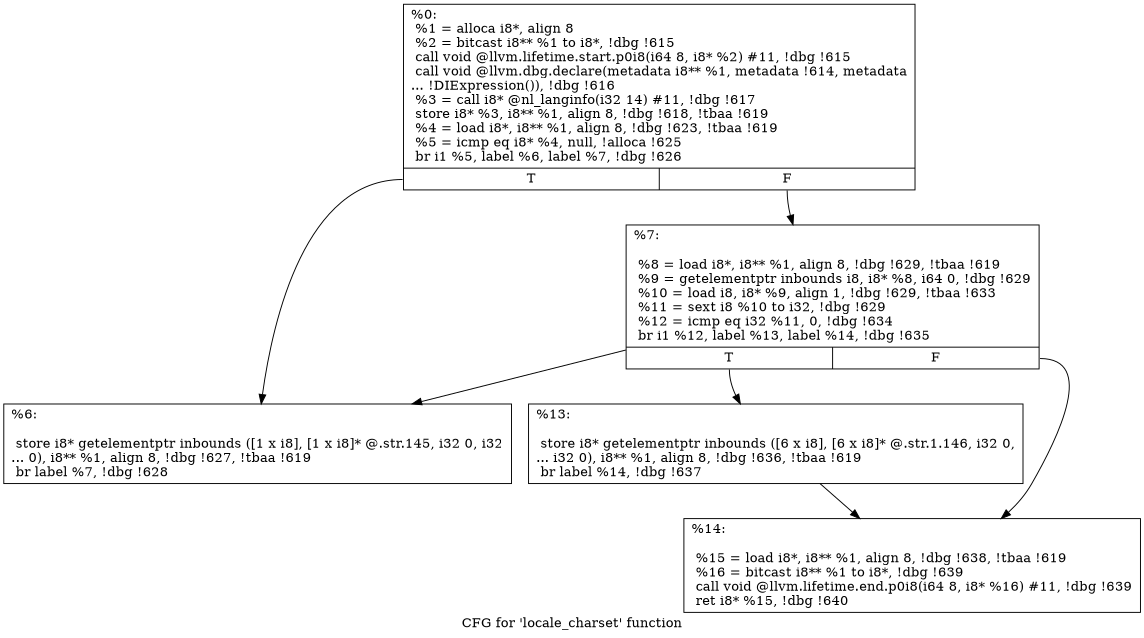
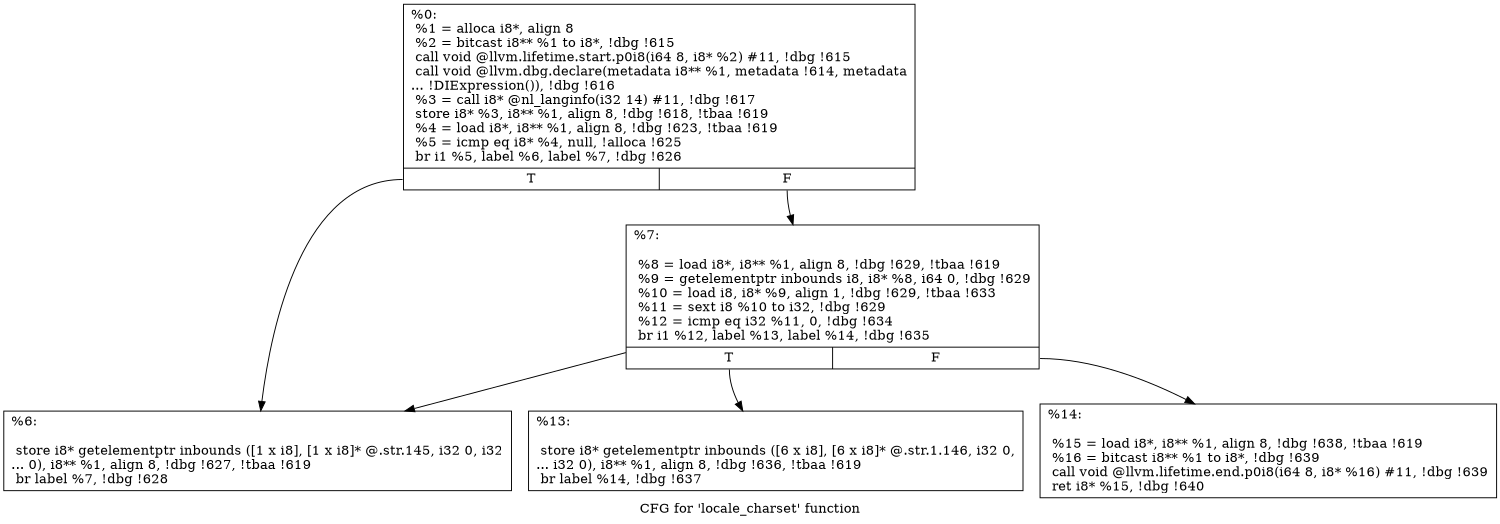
edge "%13:" -> "%14:": removed
